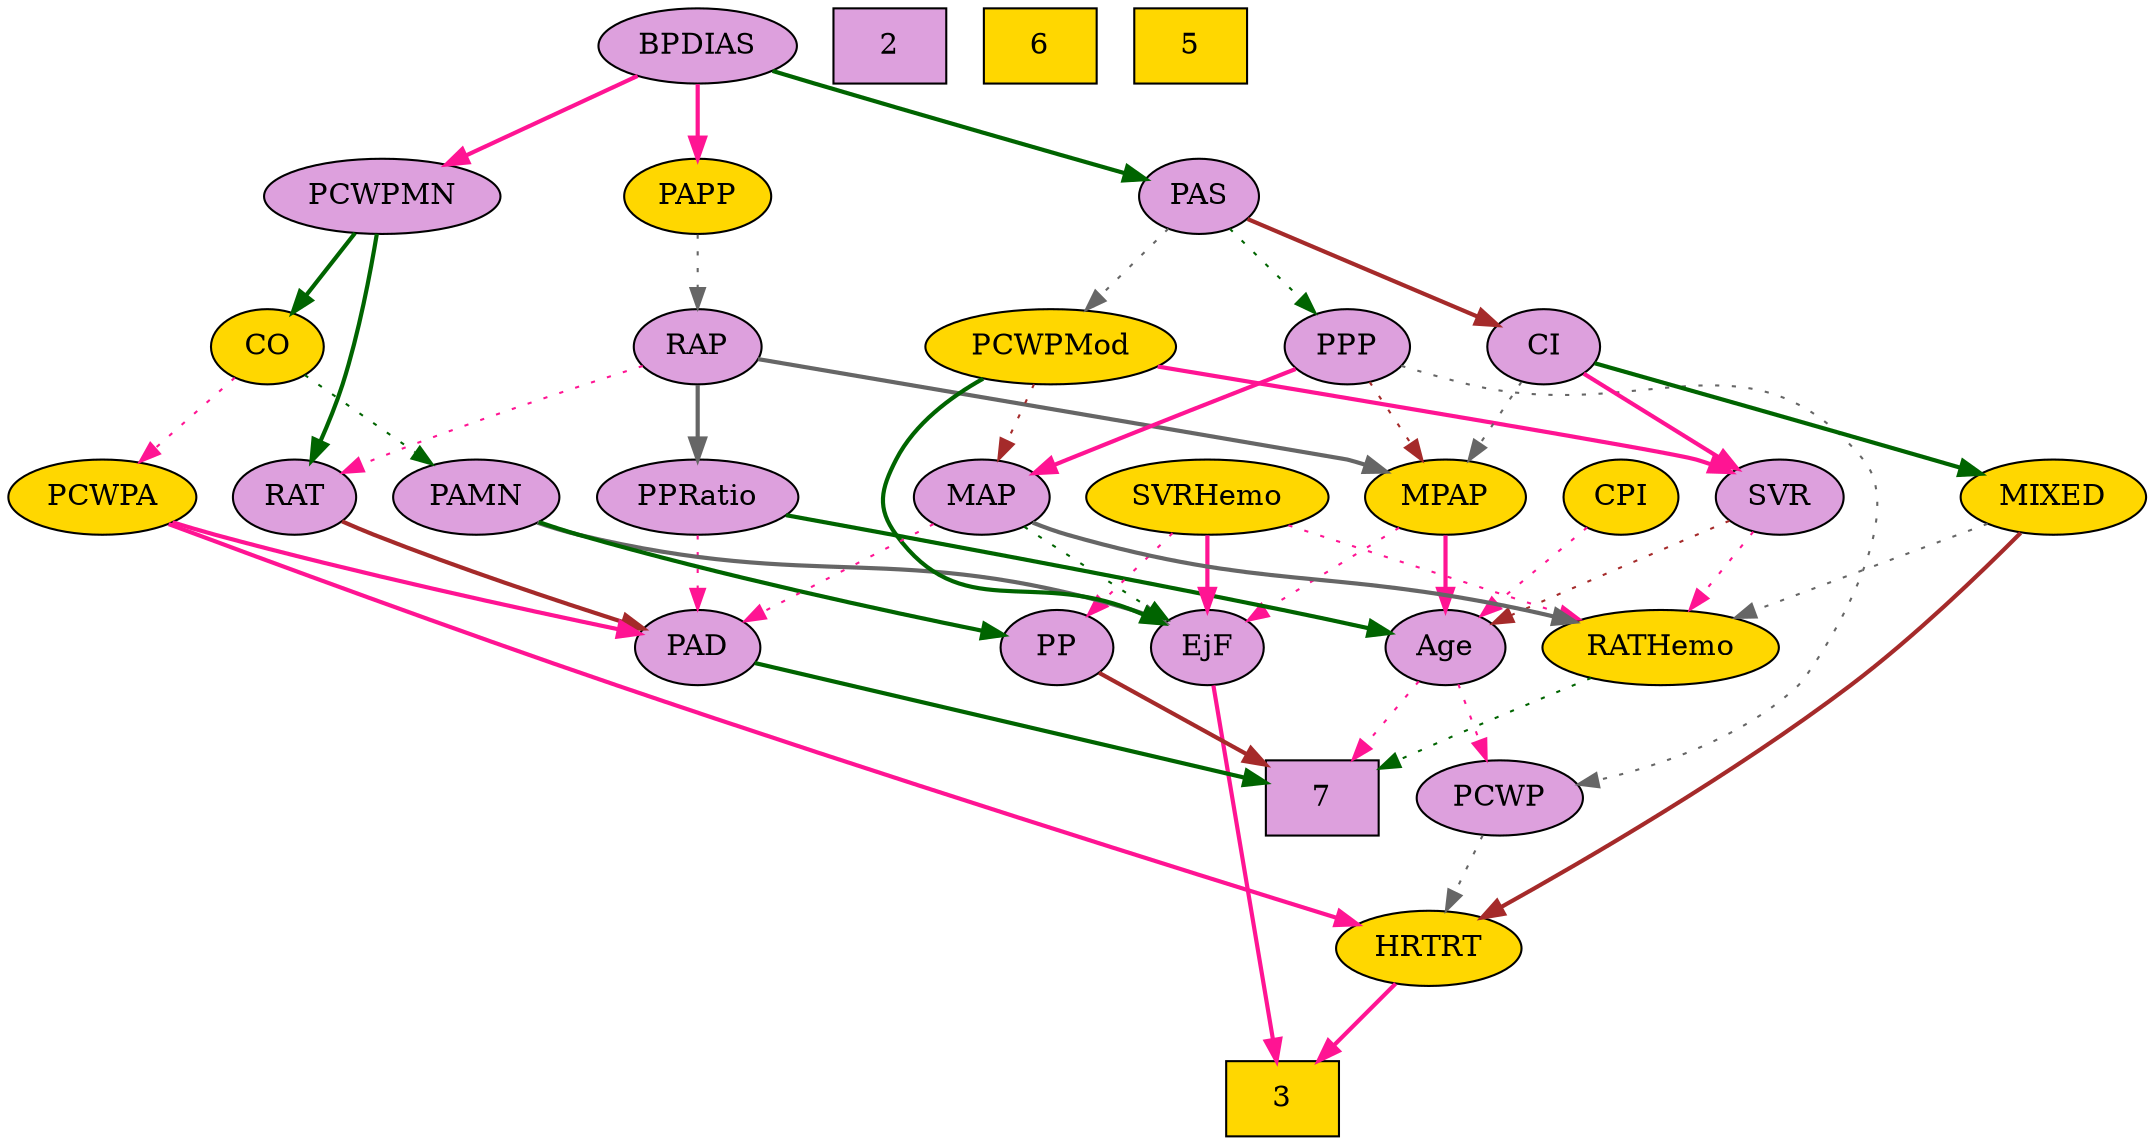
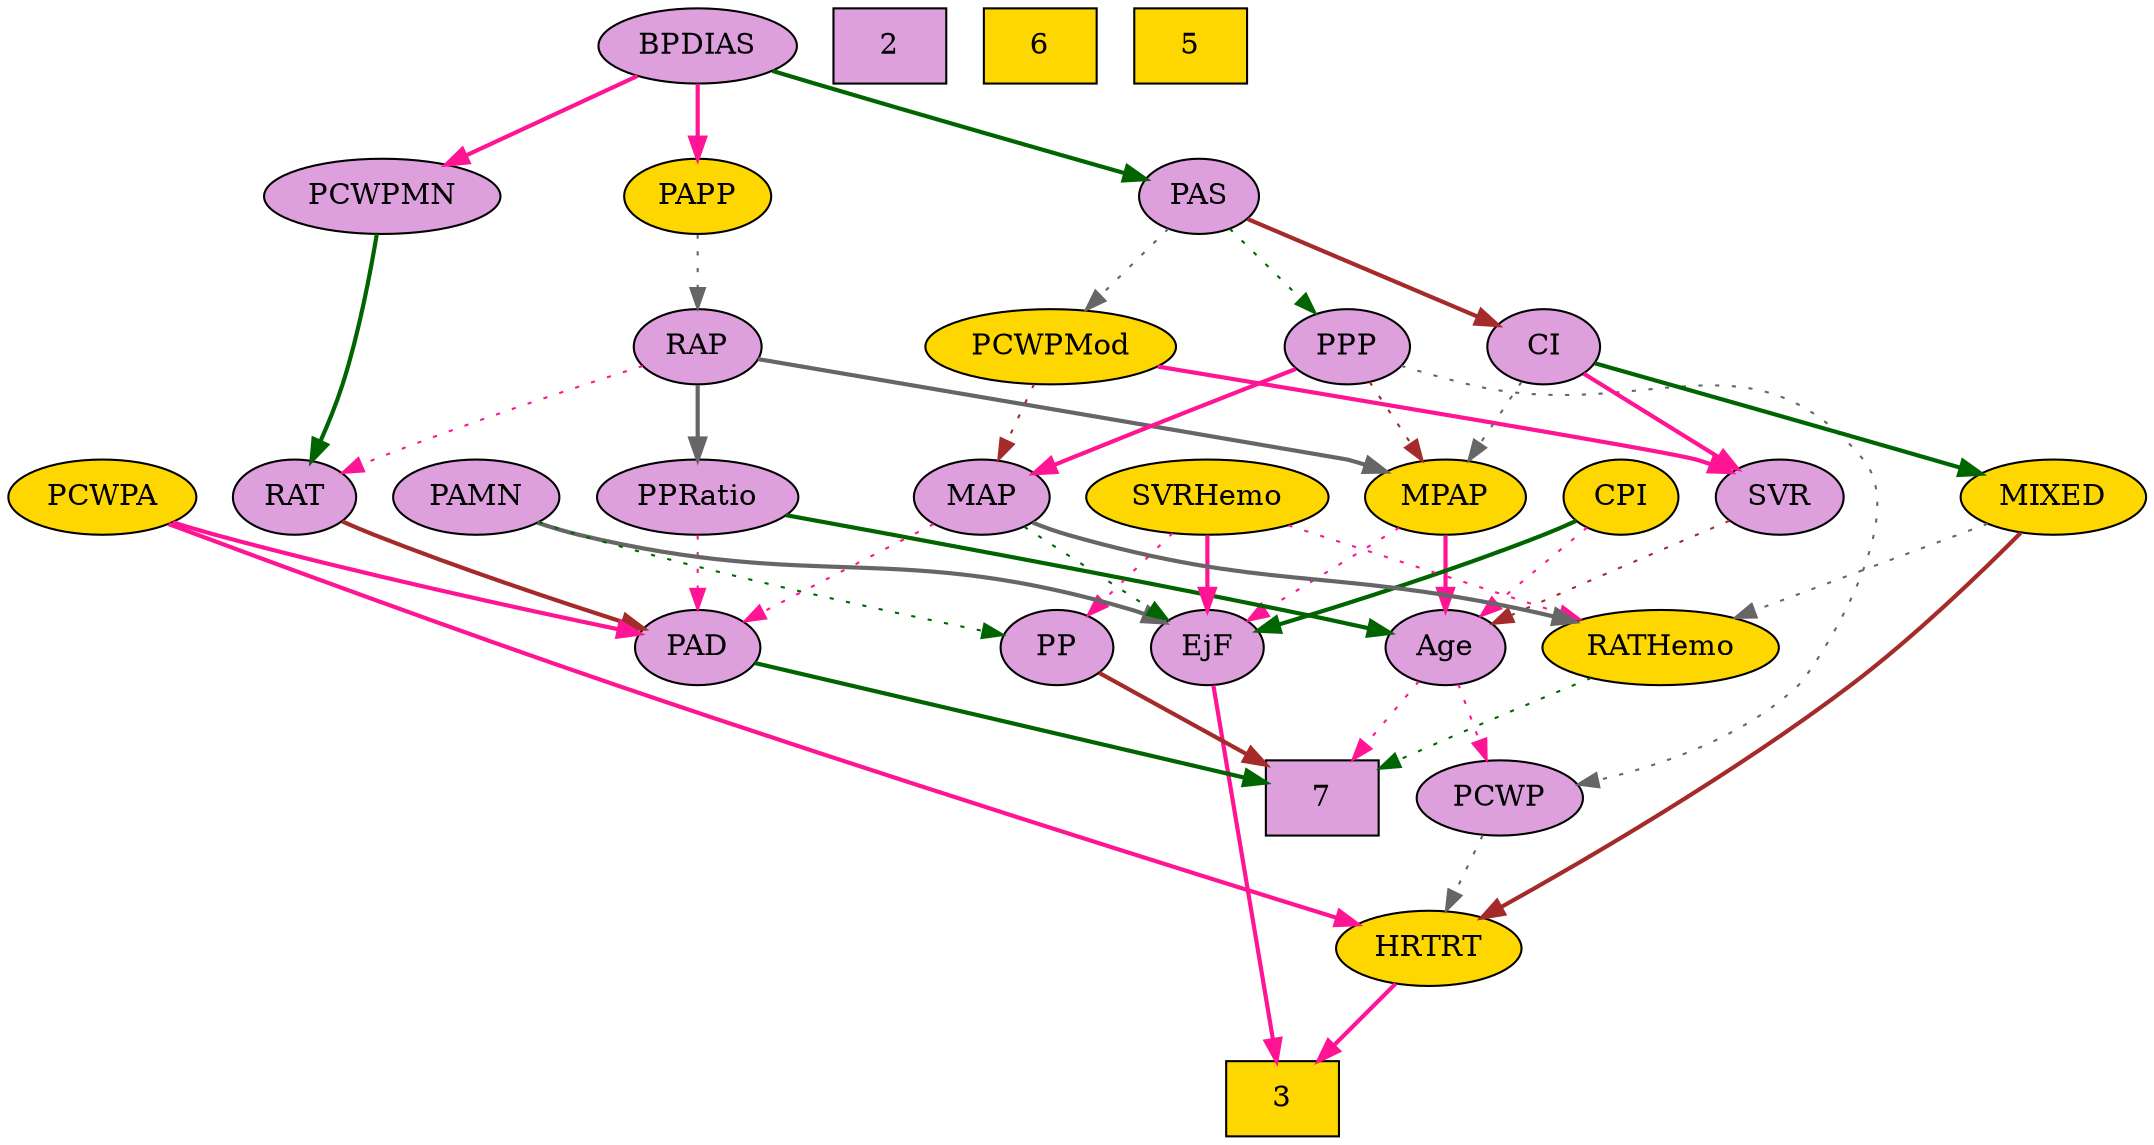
node "CO": removed
edge "PCWPMod" -> "EjF": now "CPI" -> "EjF"
edge "SVR" -> "RATHemo": removed
edge "PAMN" -> "PP": style bold -> dotted
